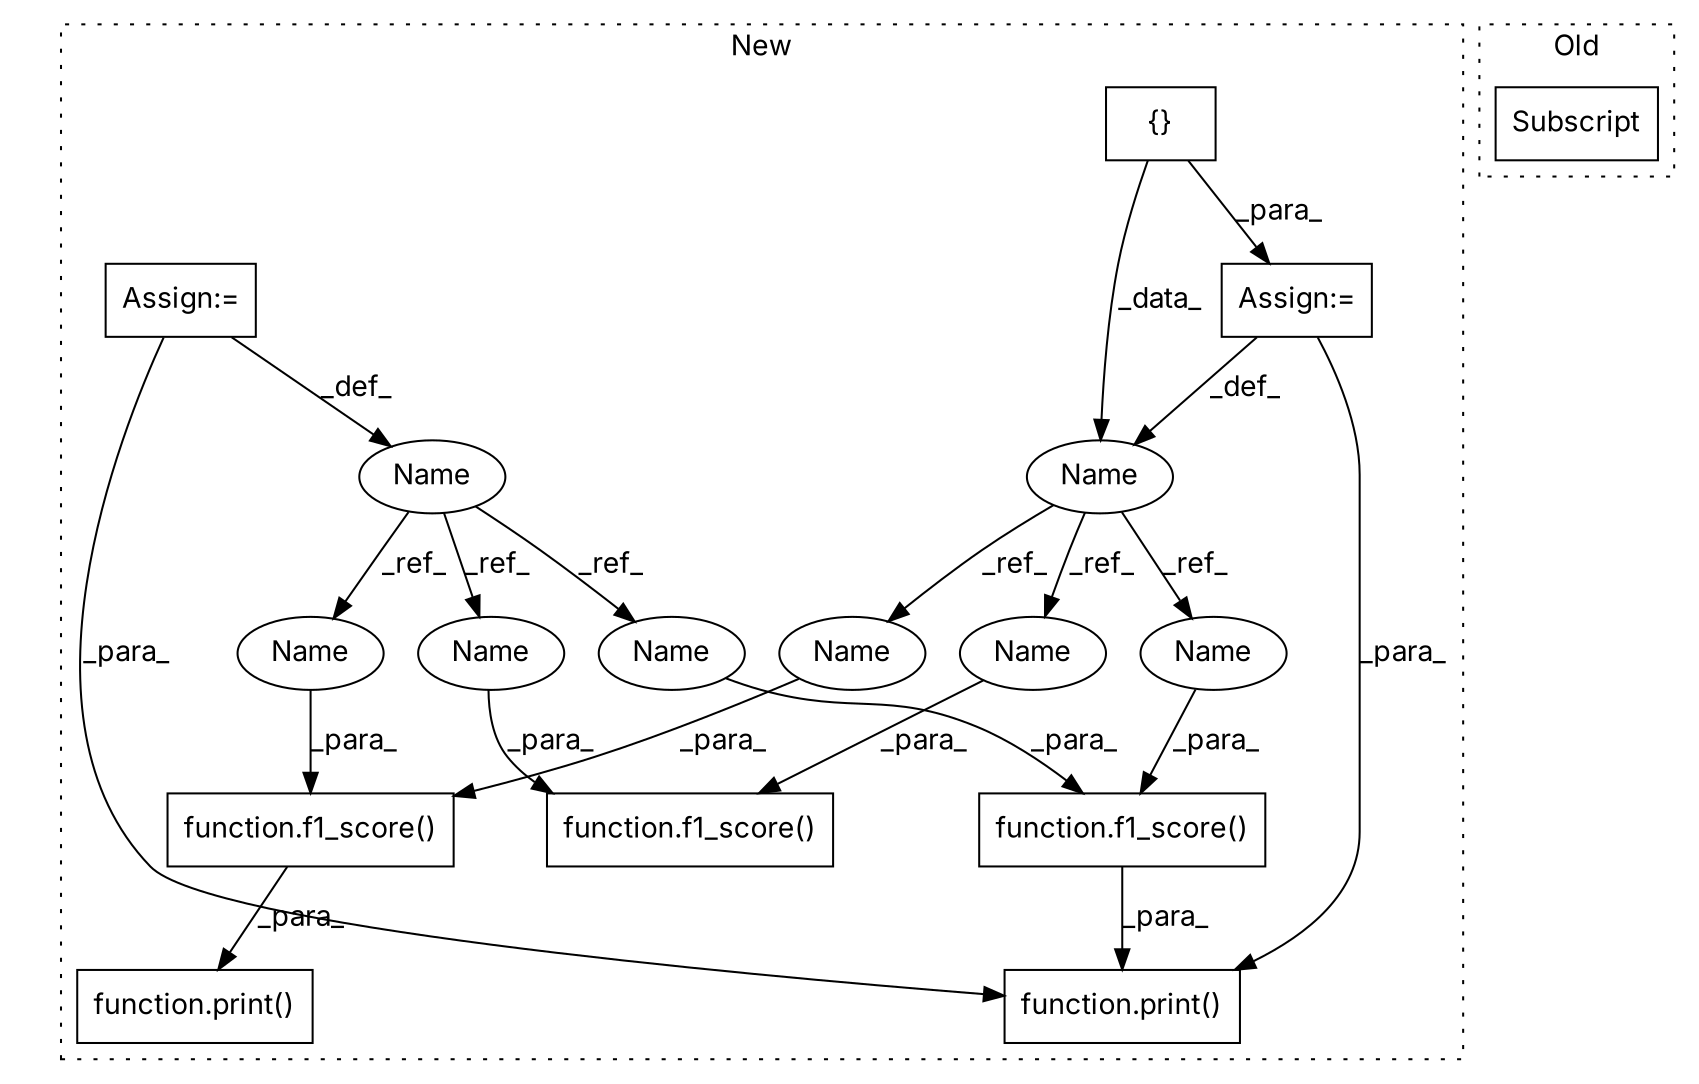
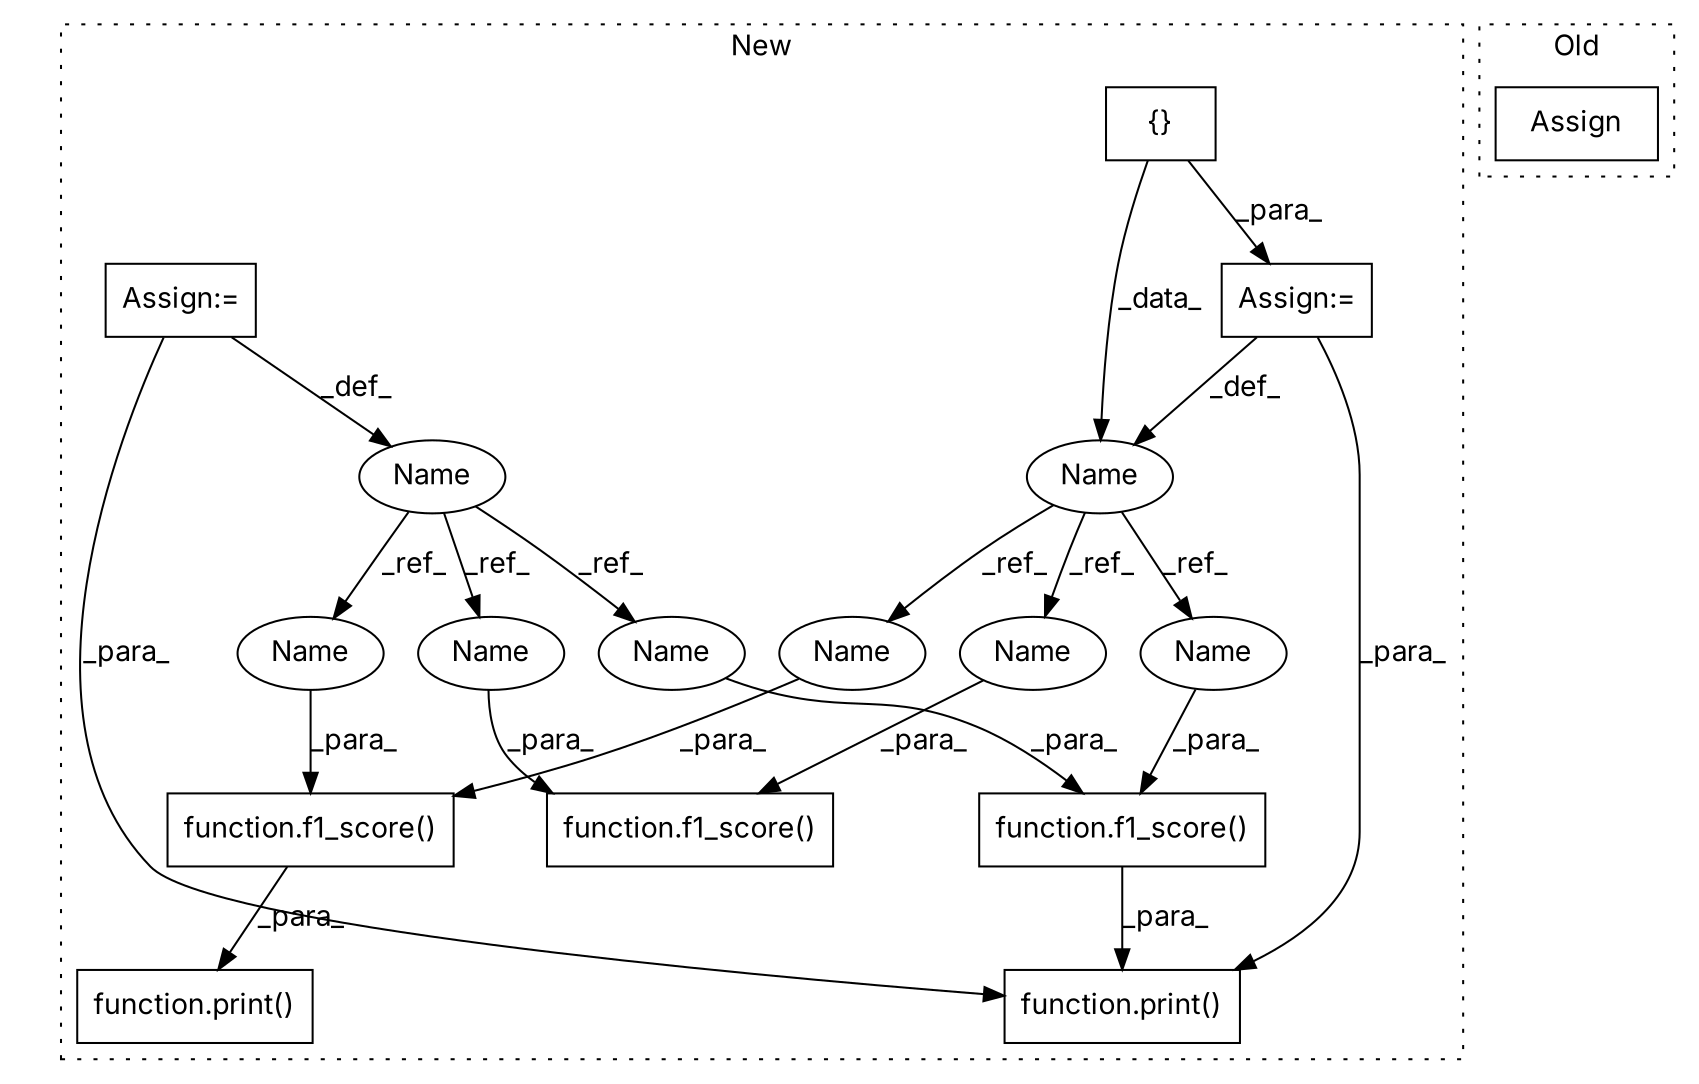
node "Subscript": label "Subscript" -> "Assign"
